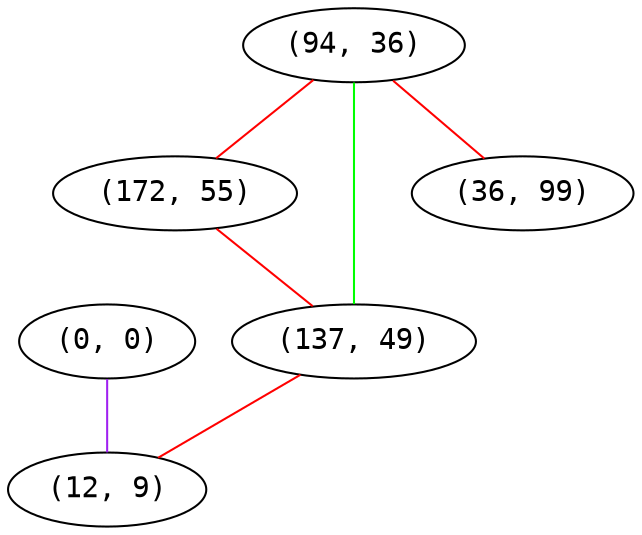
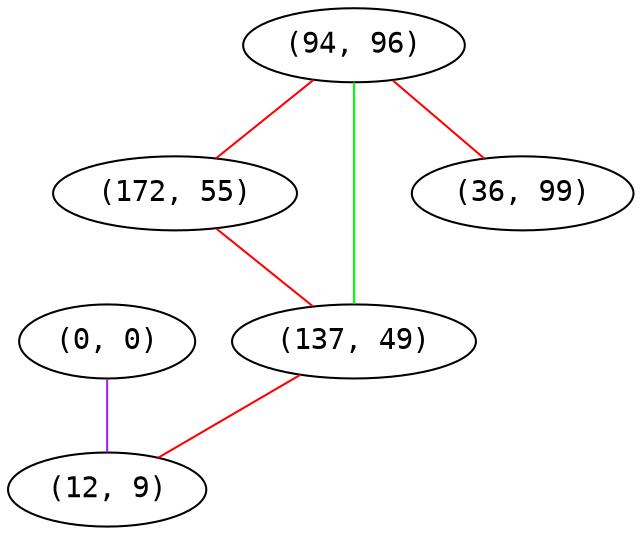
node "(94, 36)": label "(94, 36)" -> "(94, 96)"
